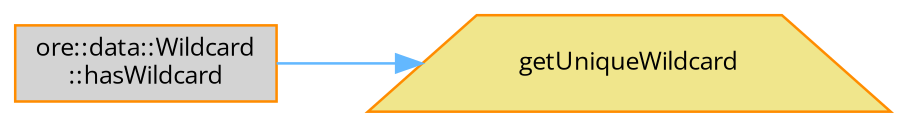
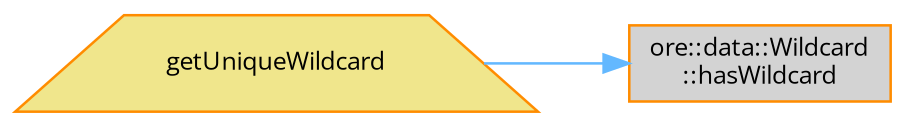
edge "ore::data::Wildcard ::hasWildcard" -> "getUniqueWildcard": reversed
